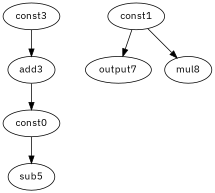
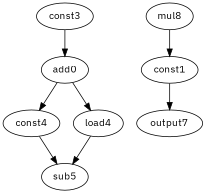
edge "const1" -> "mul8": reversed
node "add3": label "add3" -> "add0"
node "const0": label "const0" -> "const4"
node "load4": added
